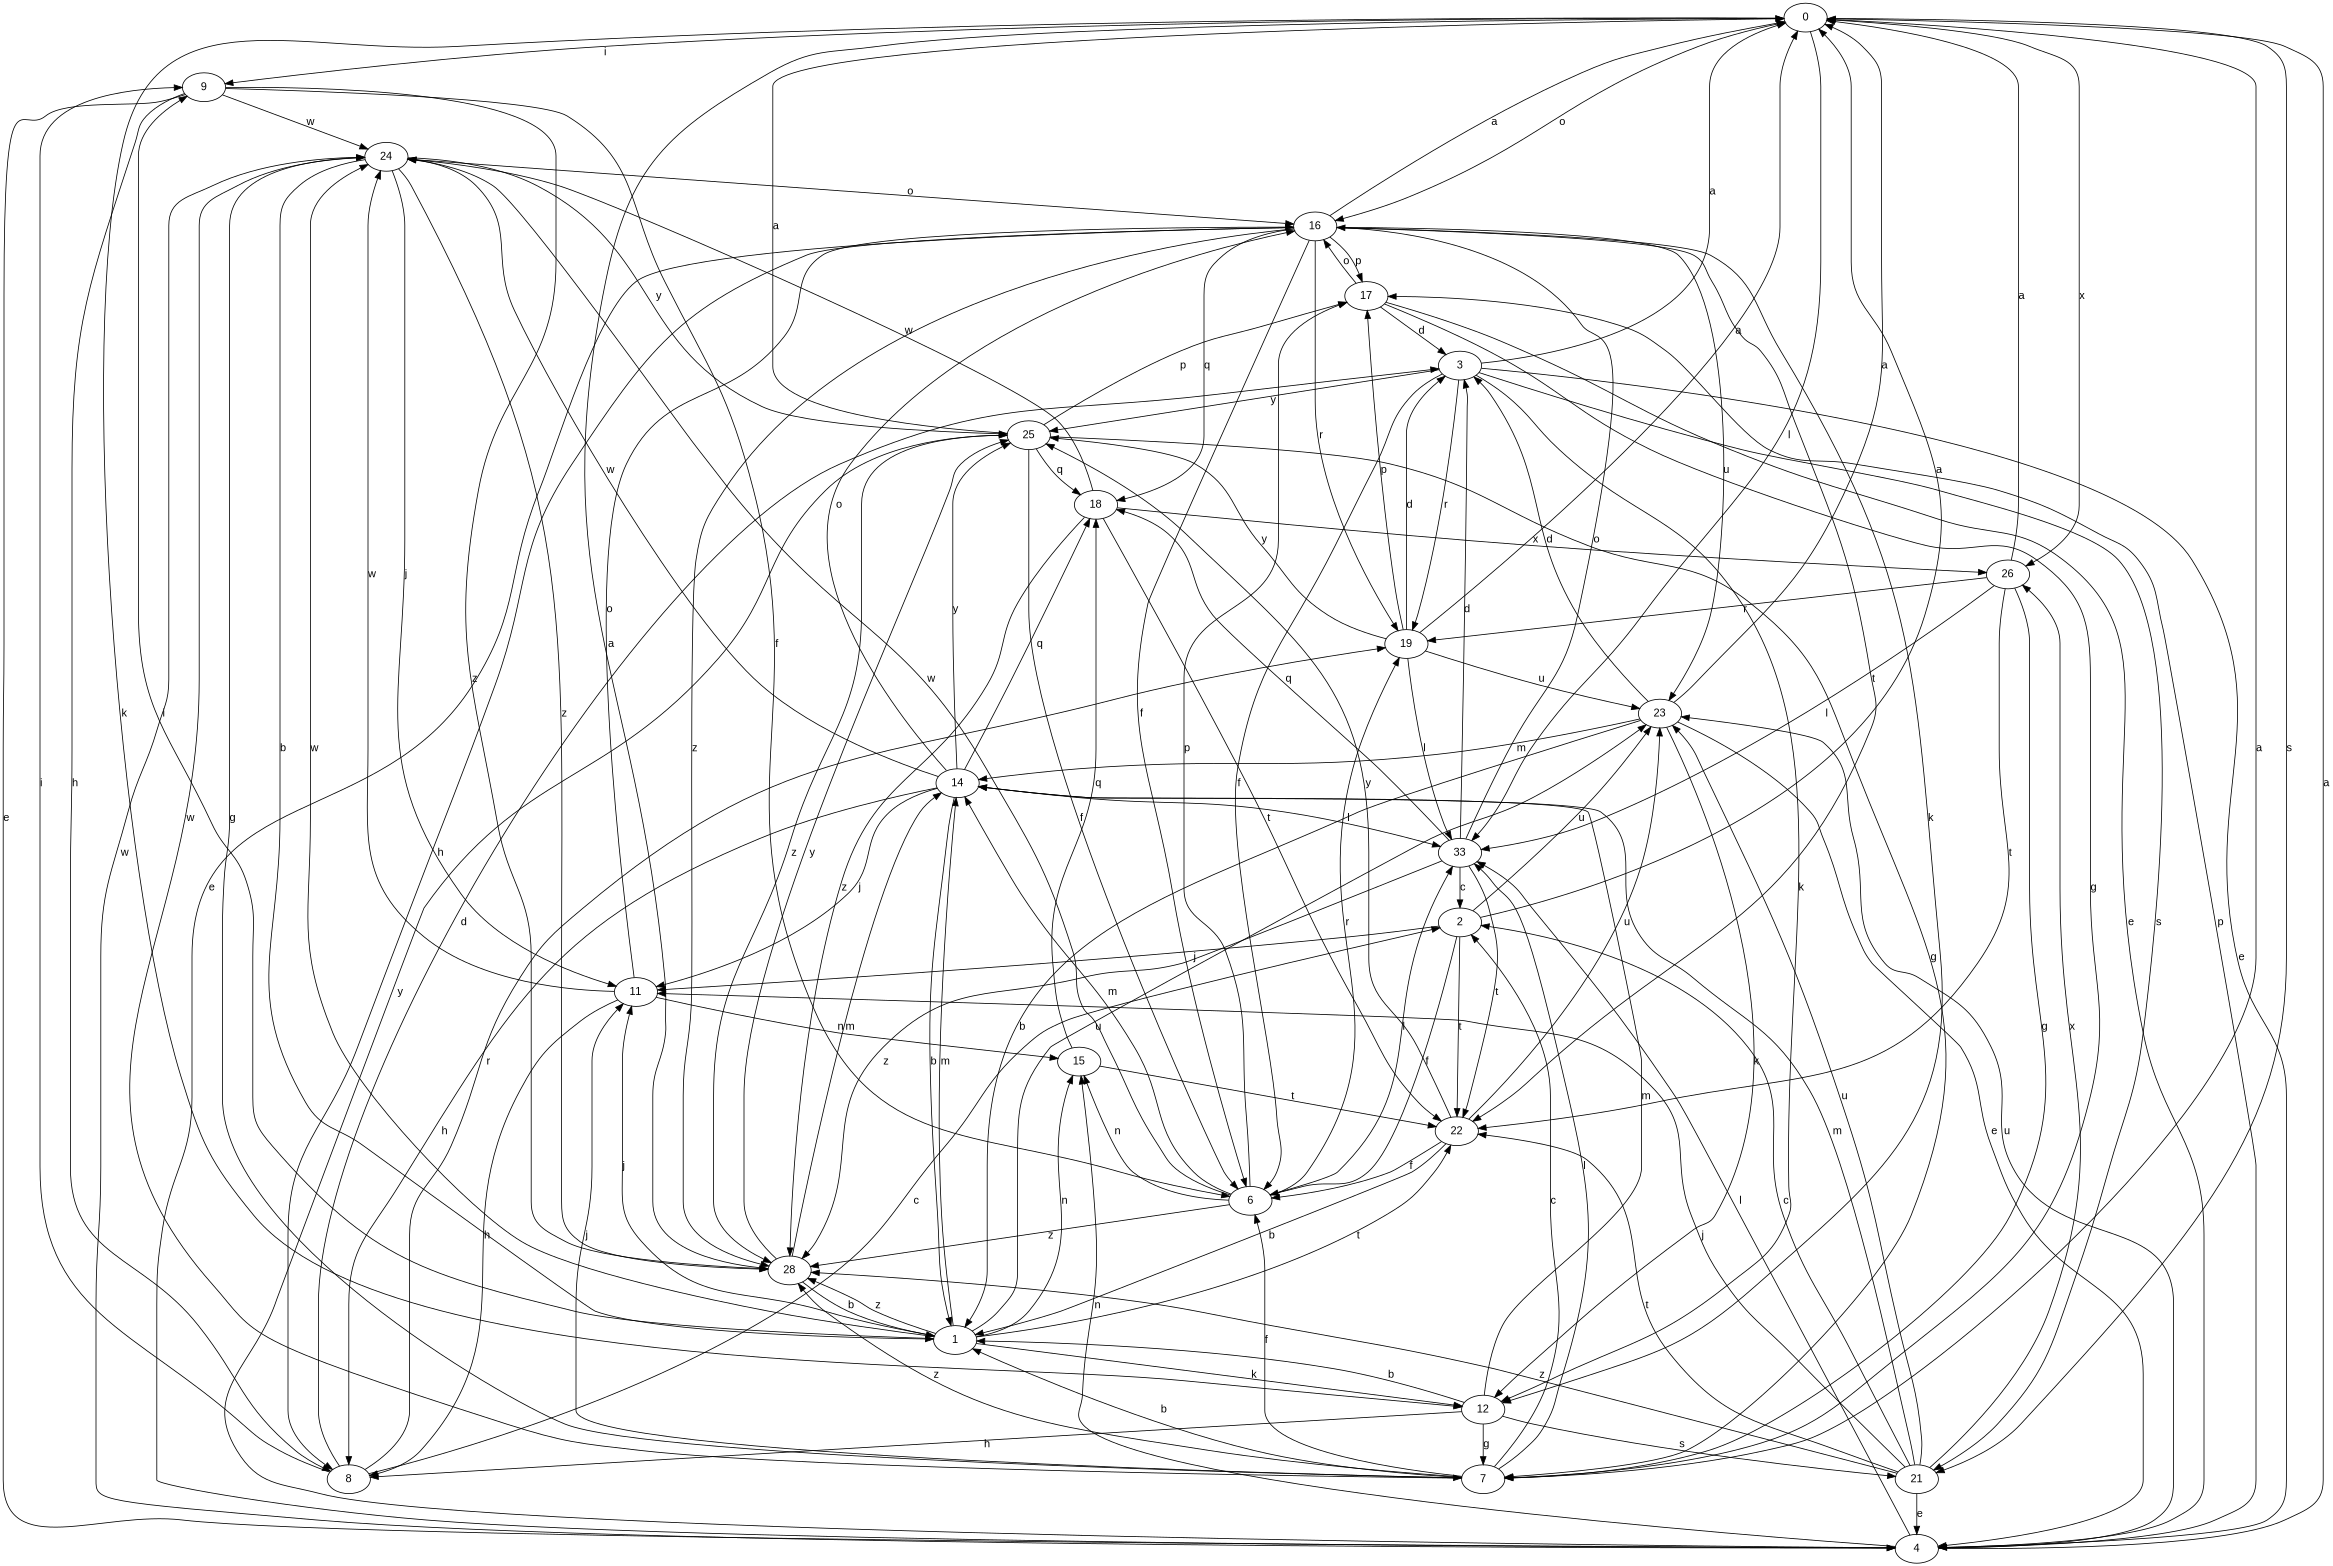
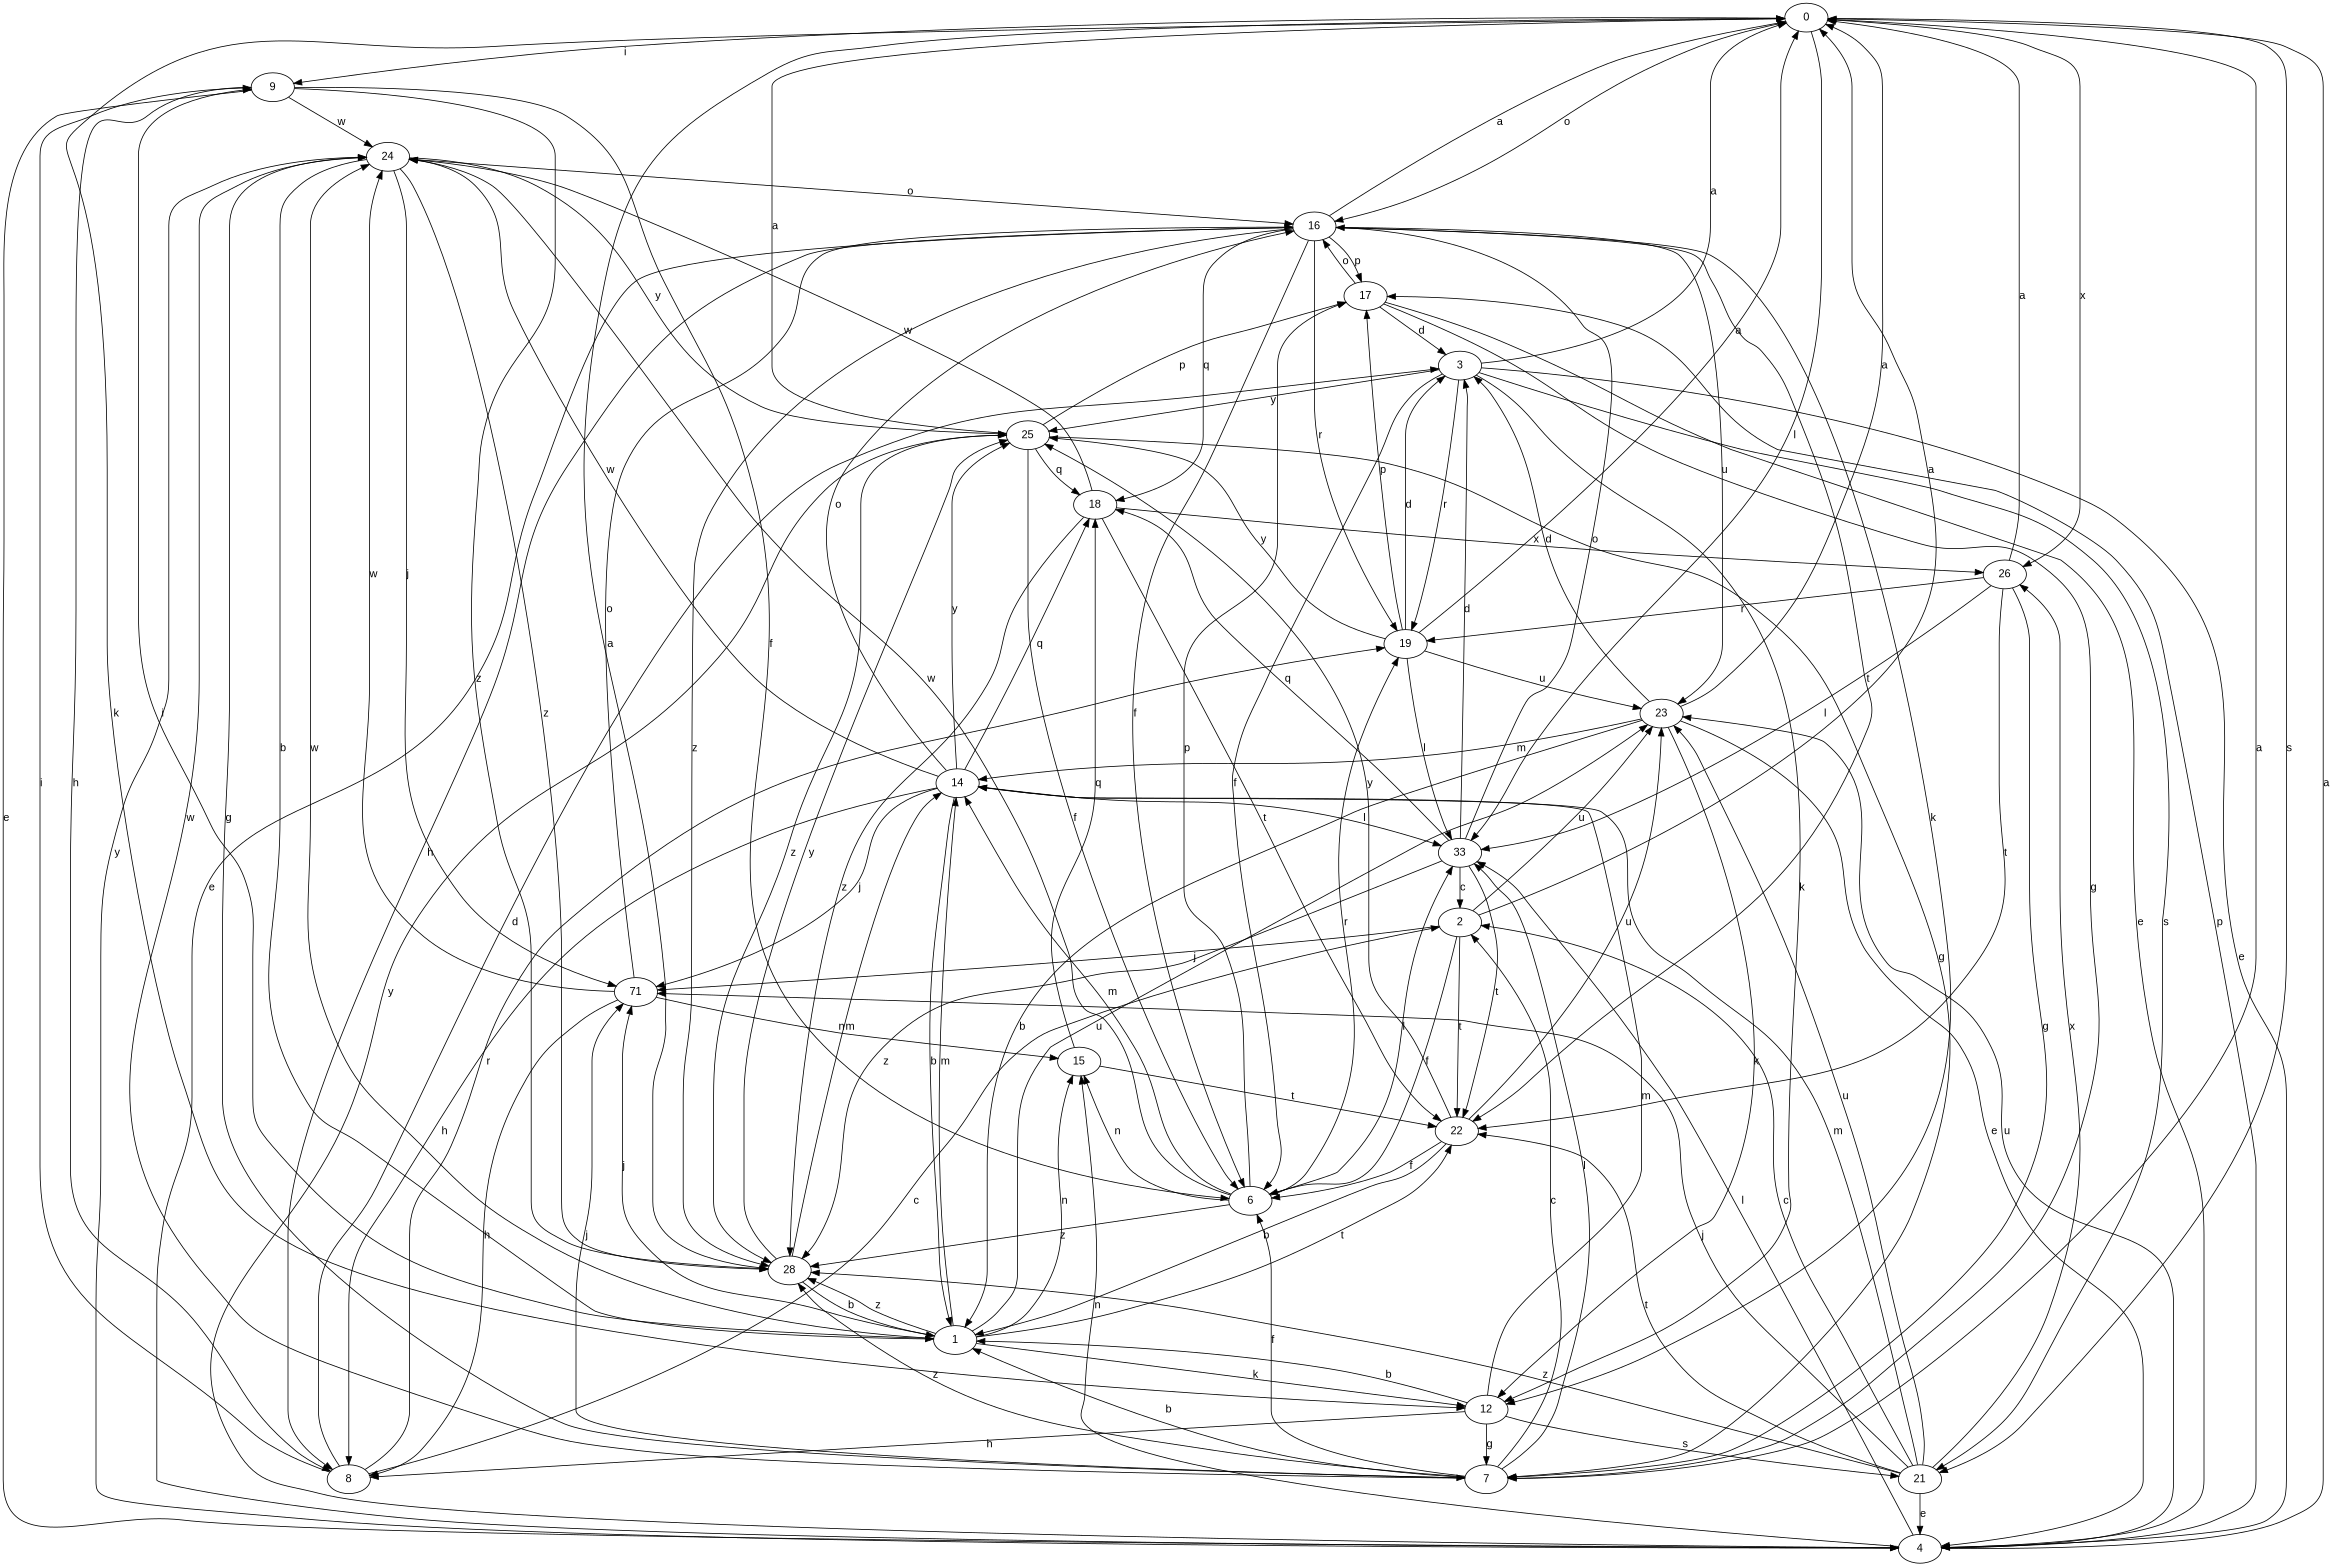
edge "4" -> "24": label "w" -> "y"
node "11": label "11" -> "71"
